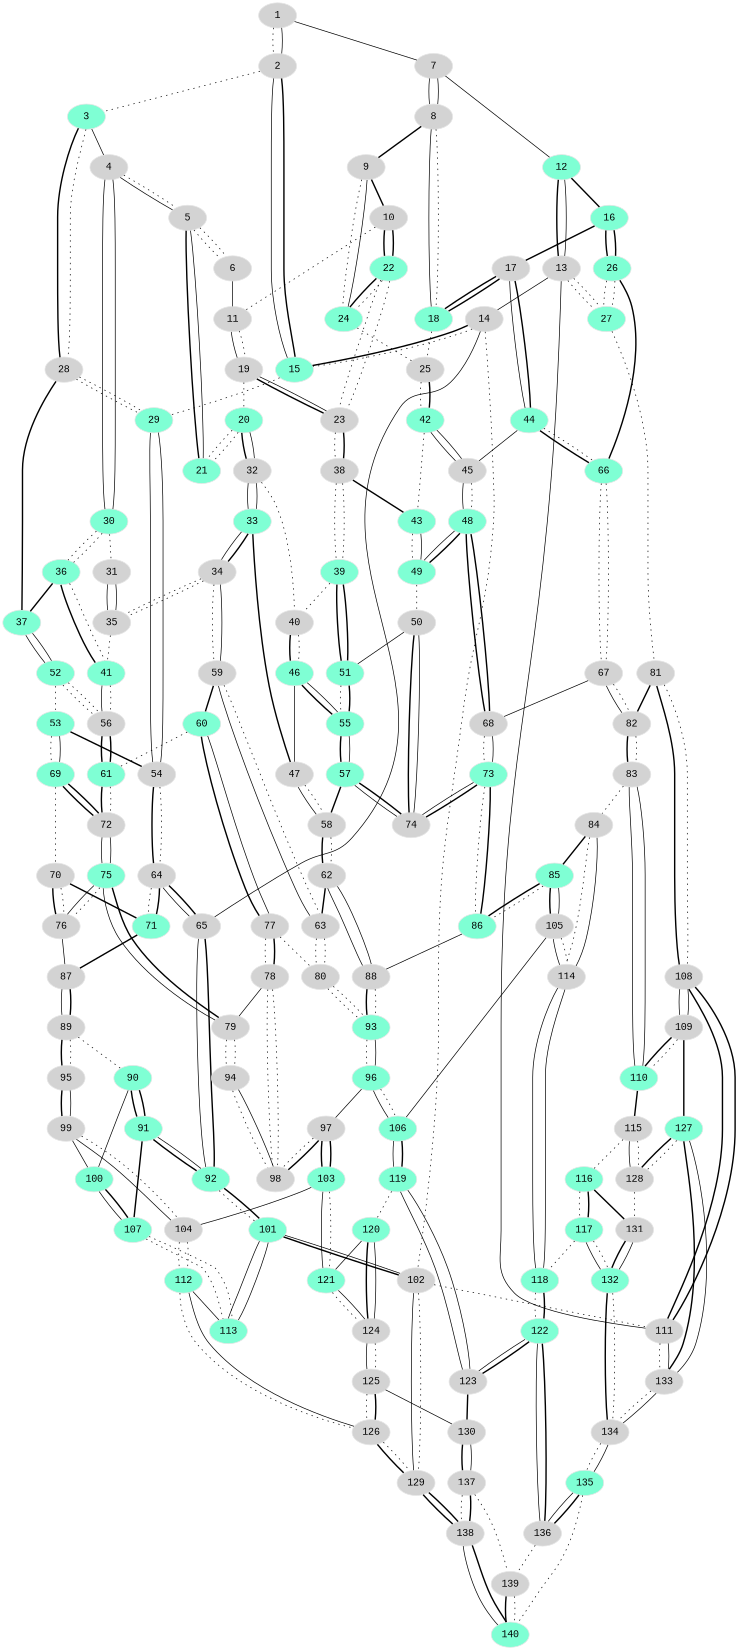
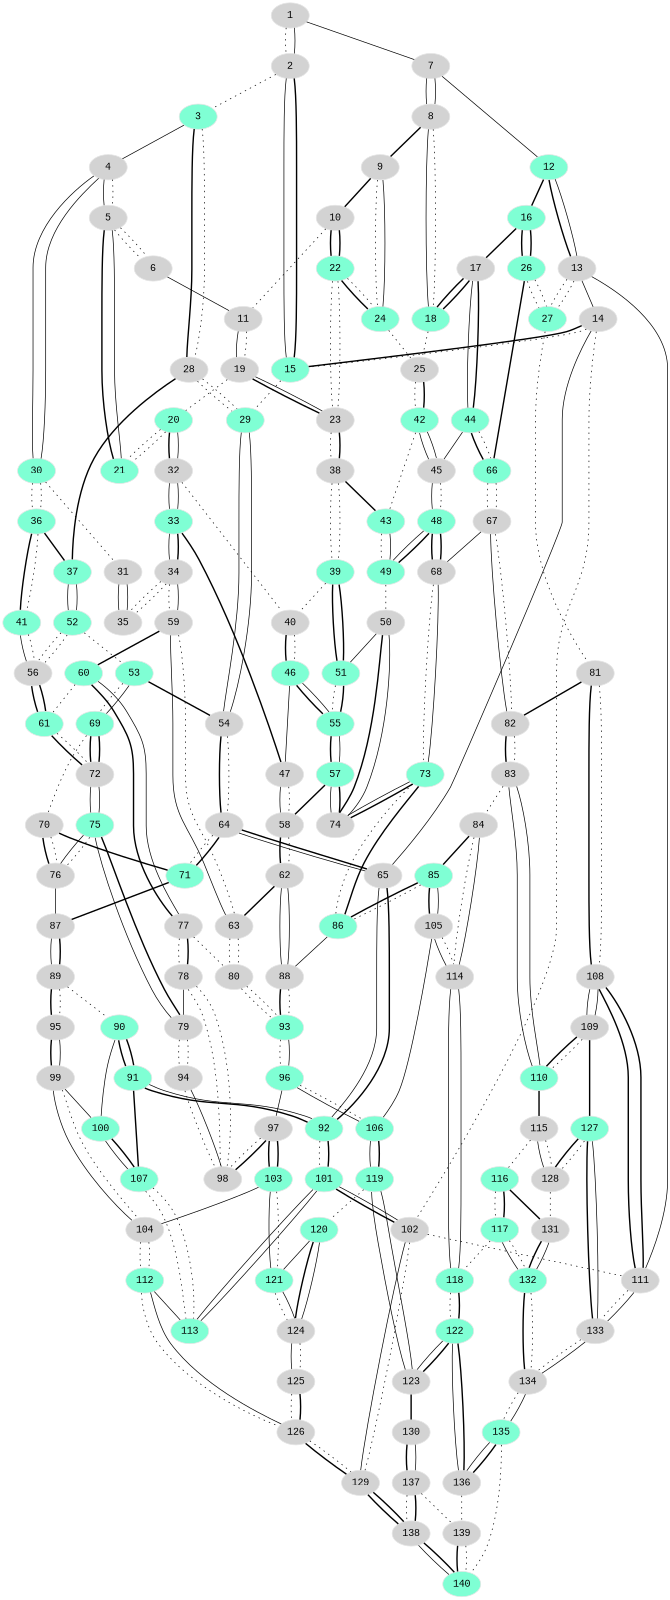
edge "35" -- "41": removed
edge "125" -- "130": removed
